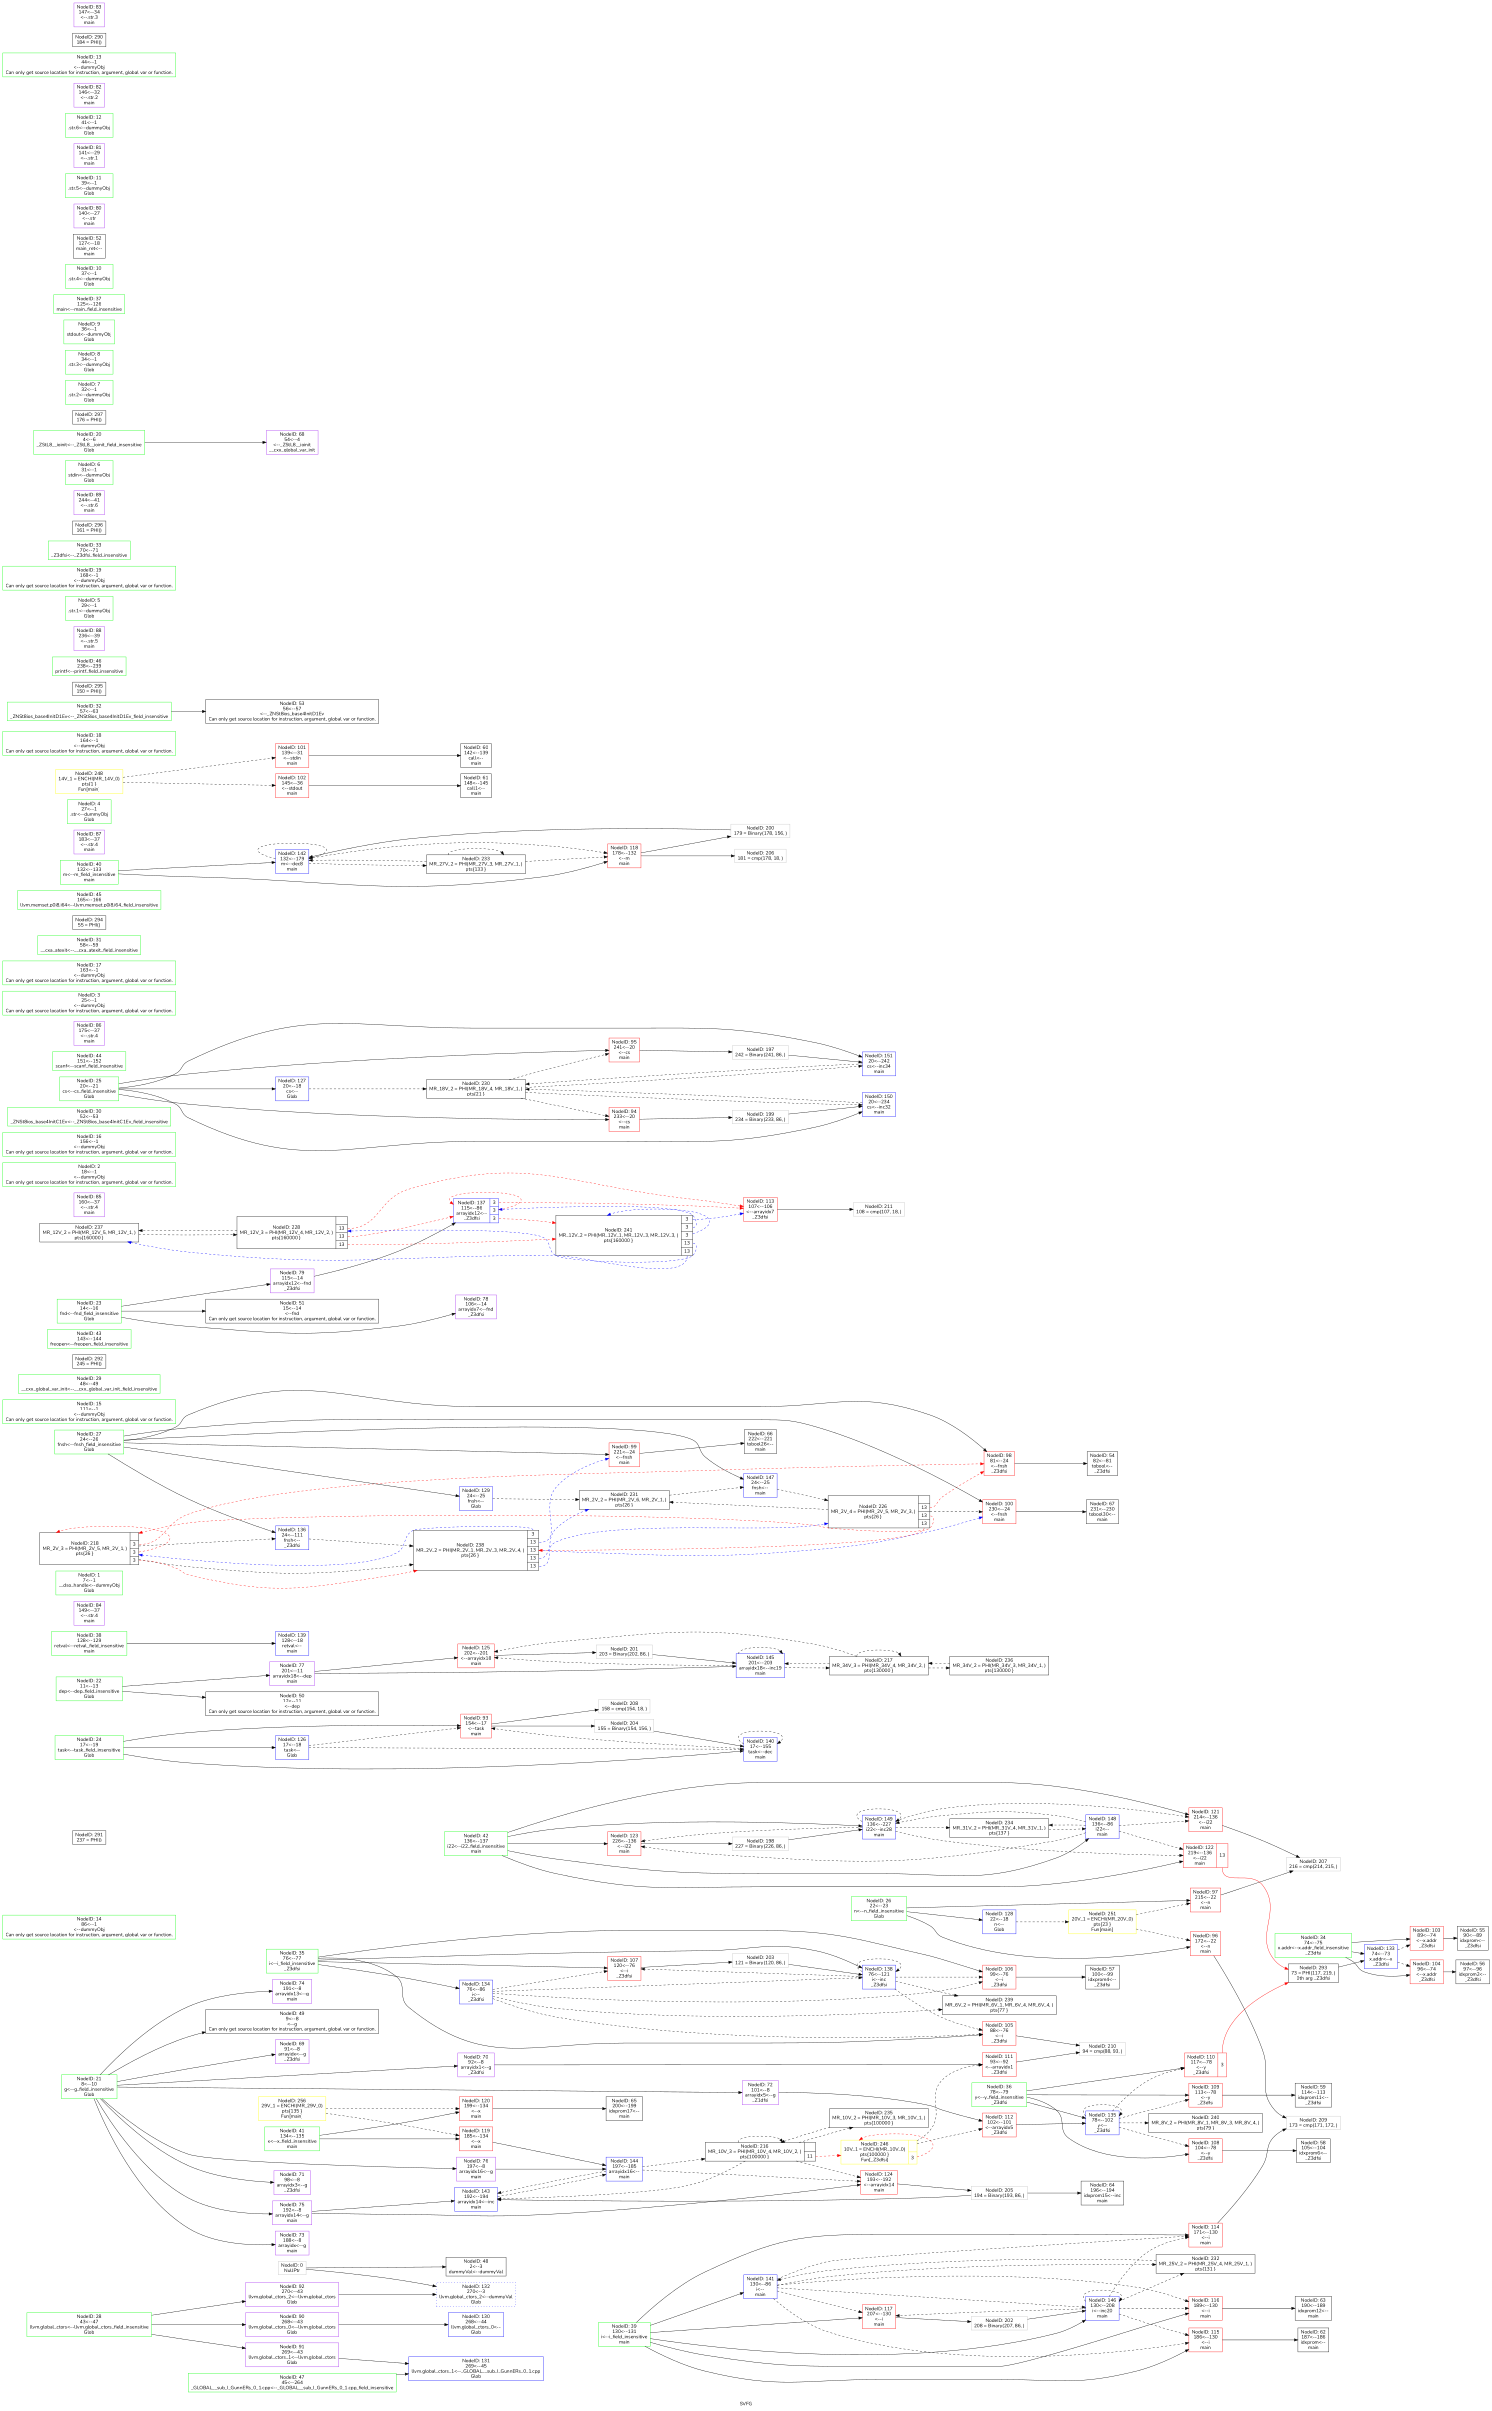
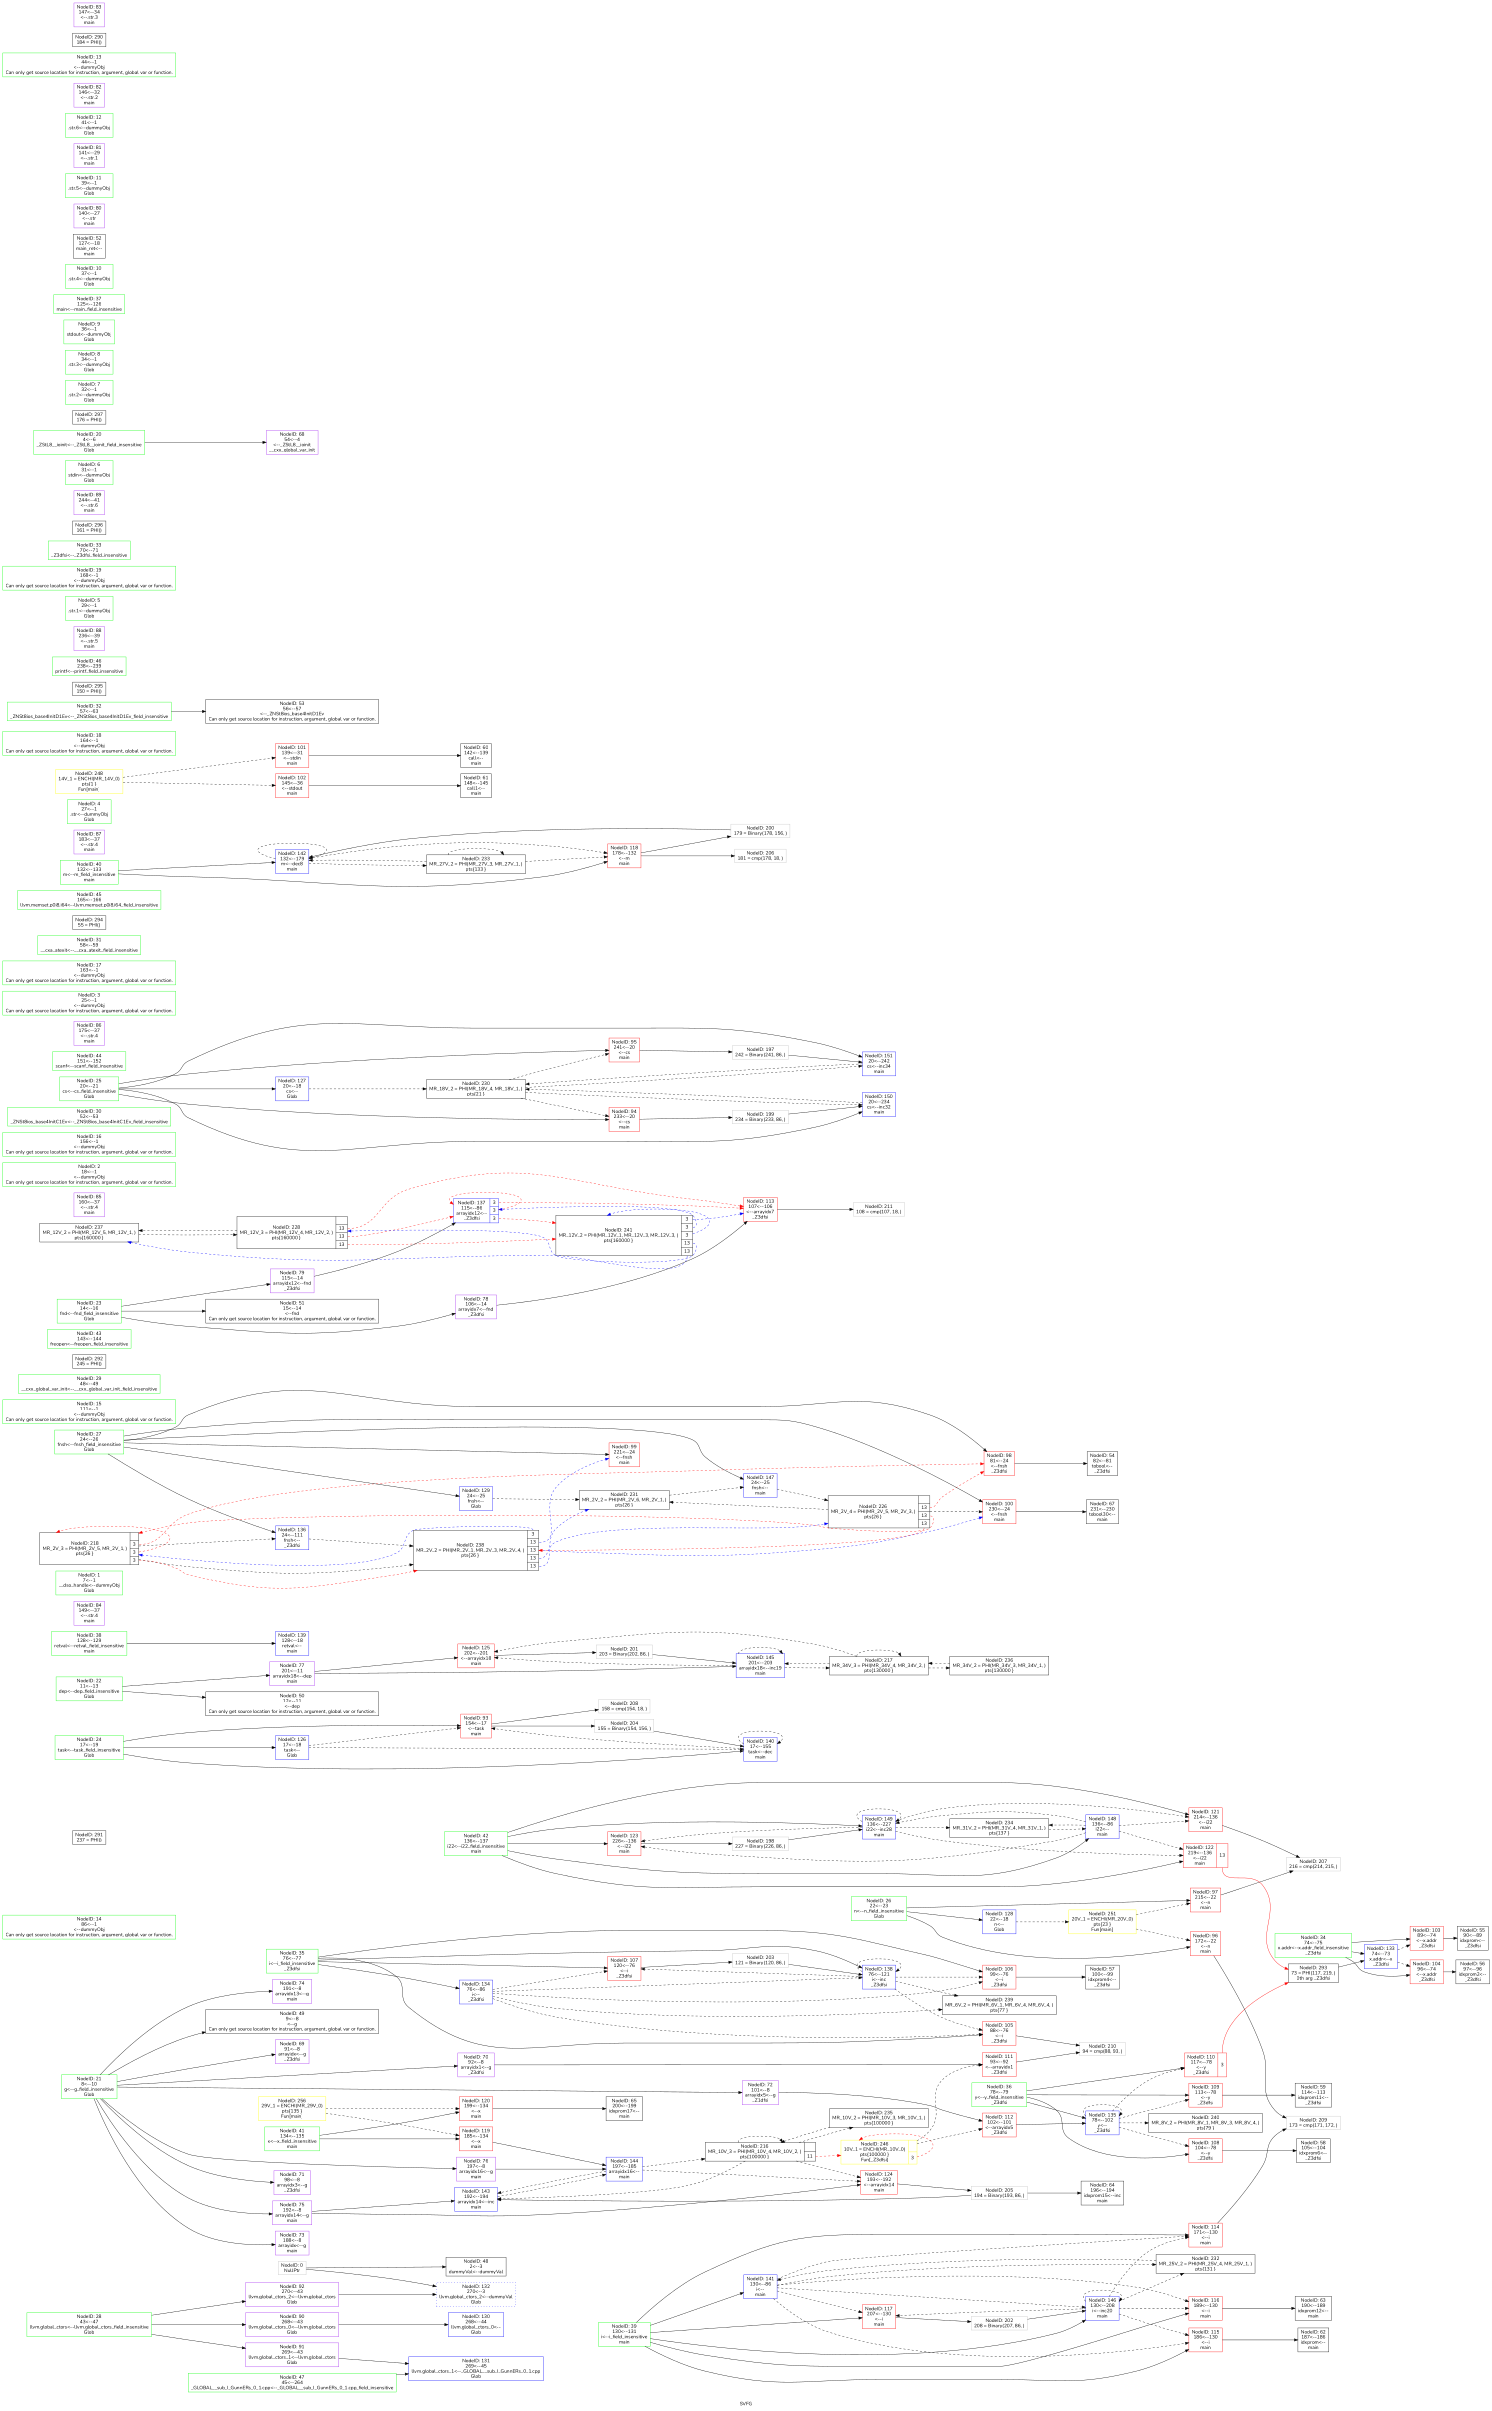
edge "NodeID: 78" -> "NodeID: 113": added
node "NodeID: 66": removed
